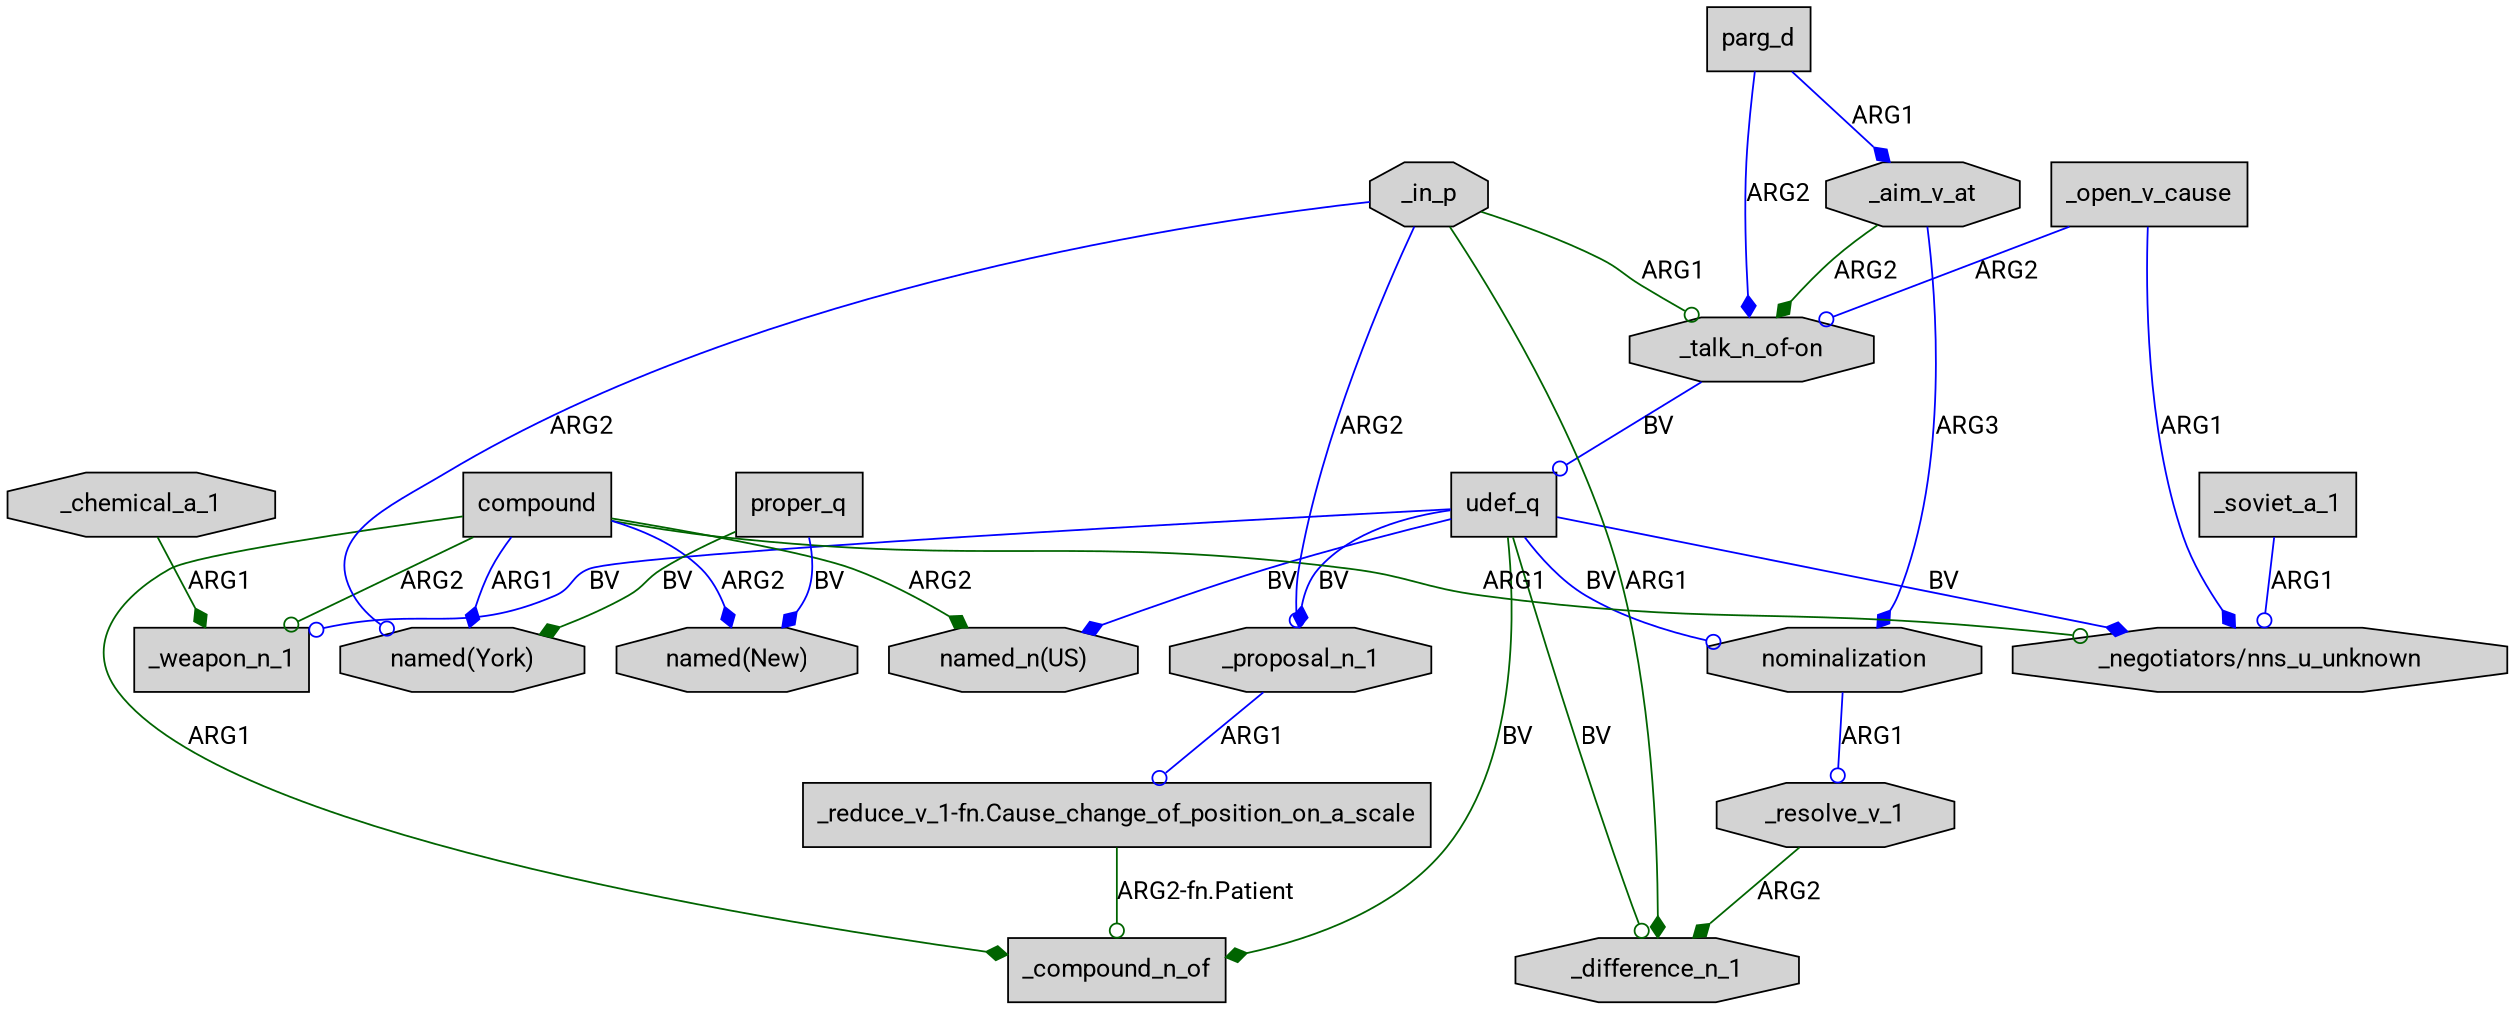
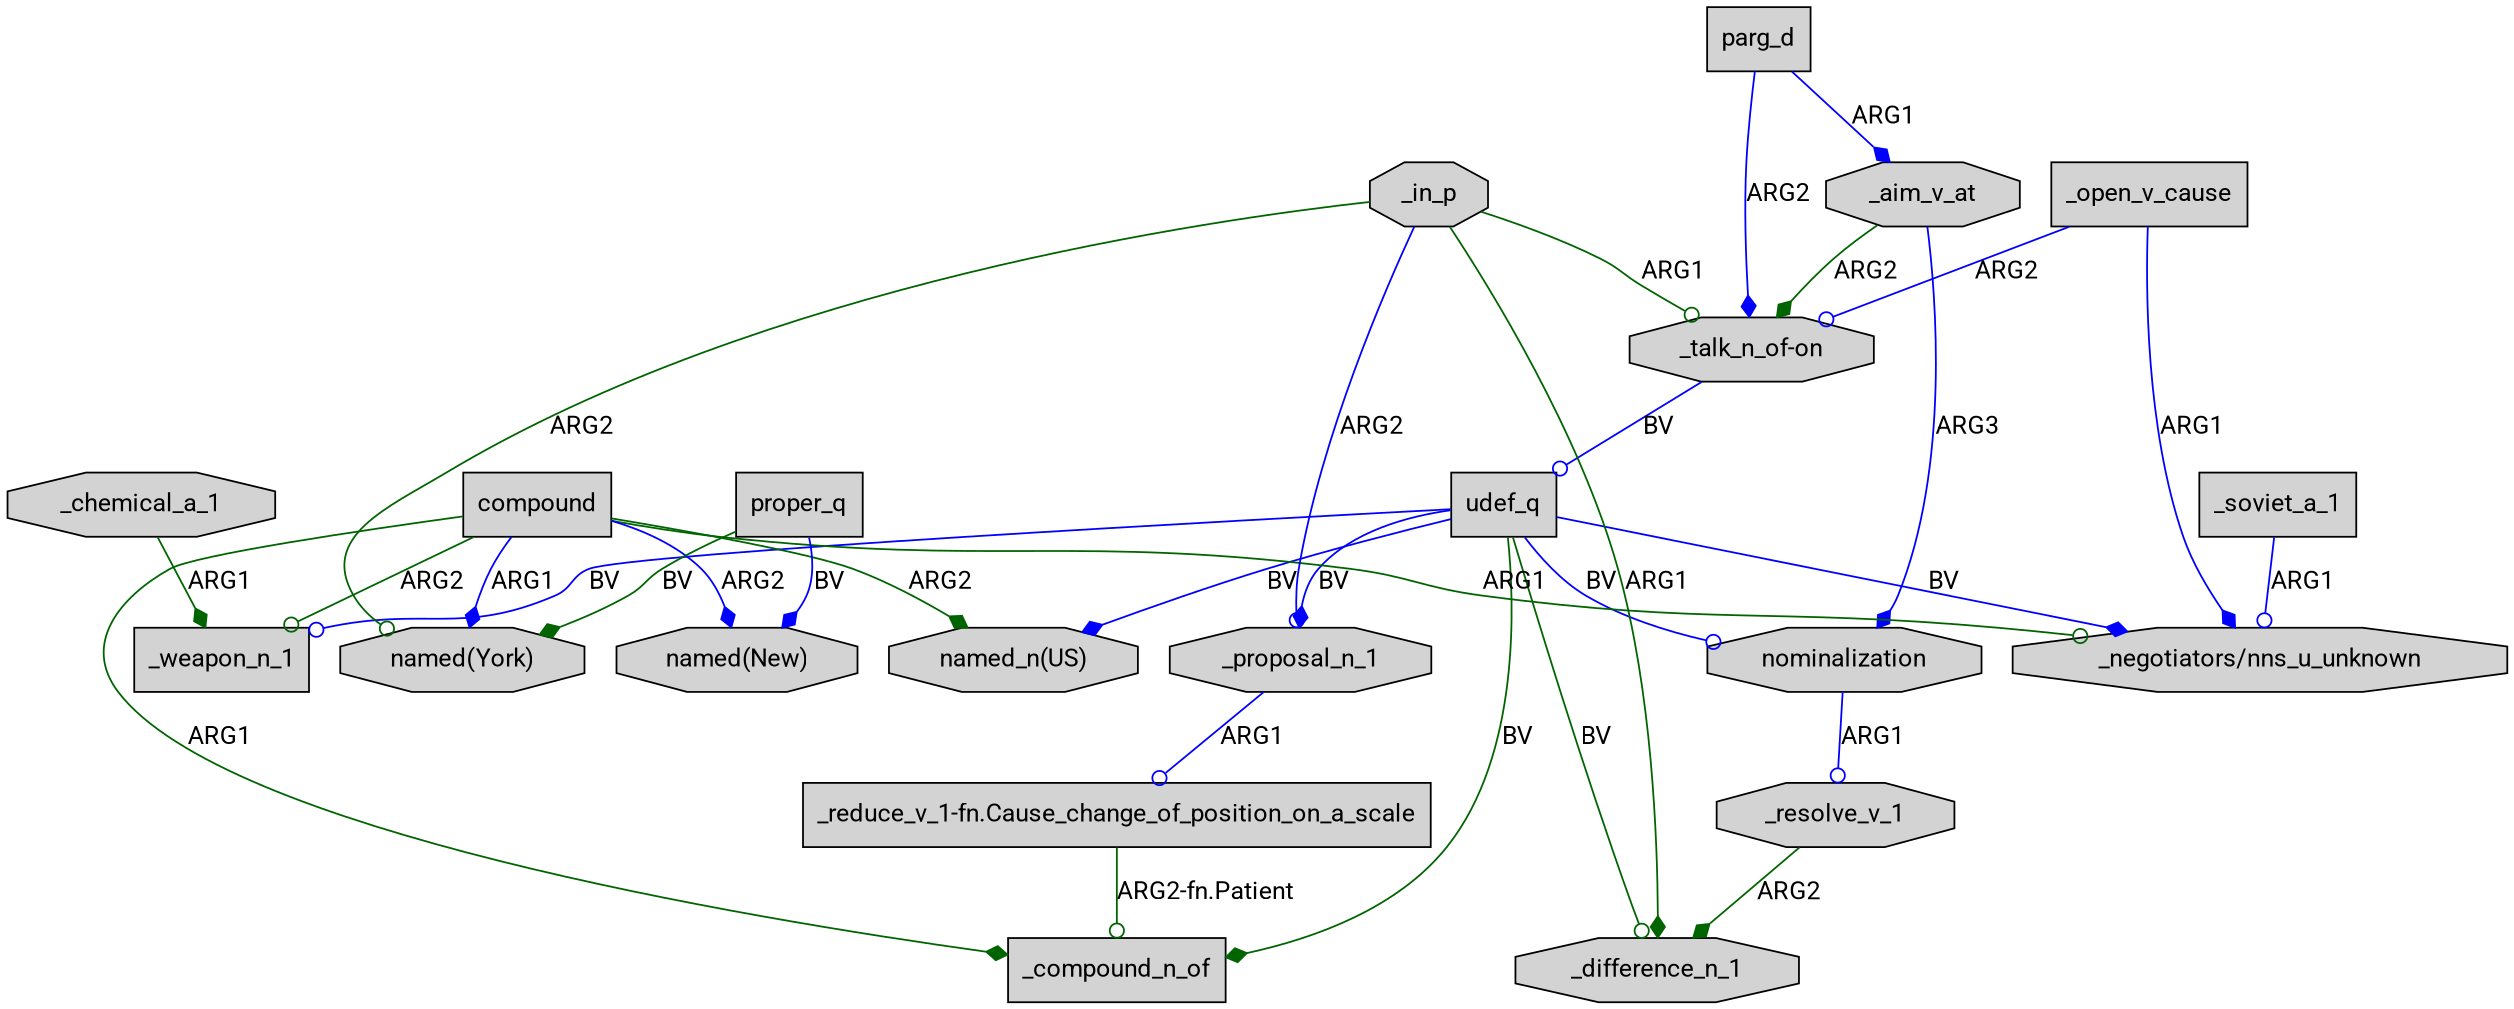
edge "_in_p" -> "named(York)": color blue -> darkgreen
